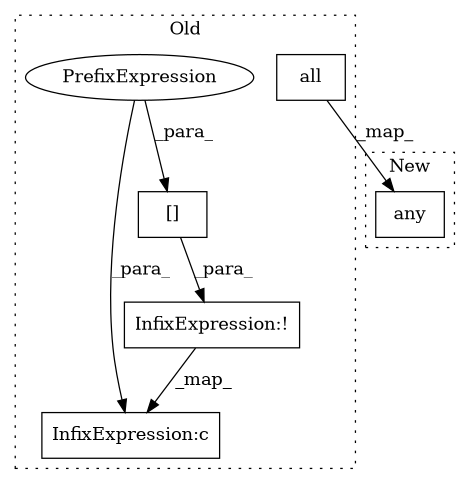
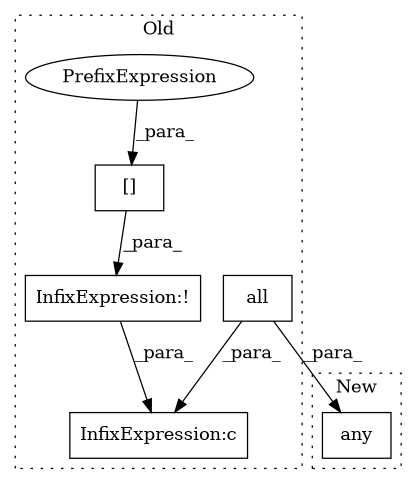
edge "all" -> "any": label "_map_" -> "_para_"
edge "PrefixExpression" -> "InfixExpression:c": now "all" -> "InfixExpression:c"
edge "InfixExpression:!" -> "InfixExpression:c": label "_map_" -> "_para_"
